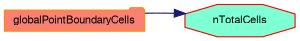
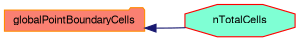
edge "globalPointBoundaryCells" -> "nTotalCells": reversed
